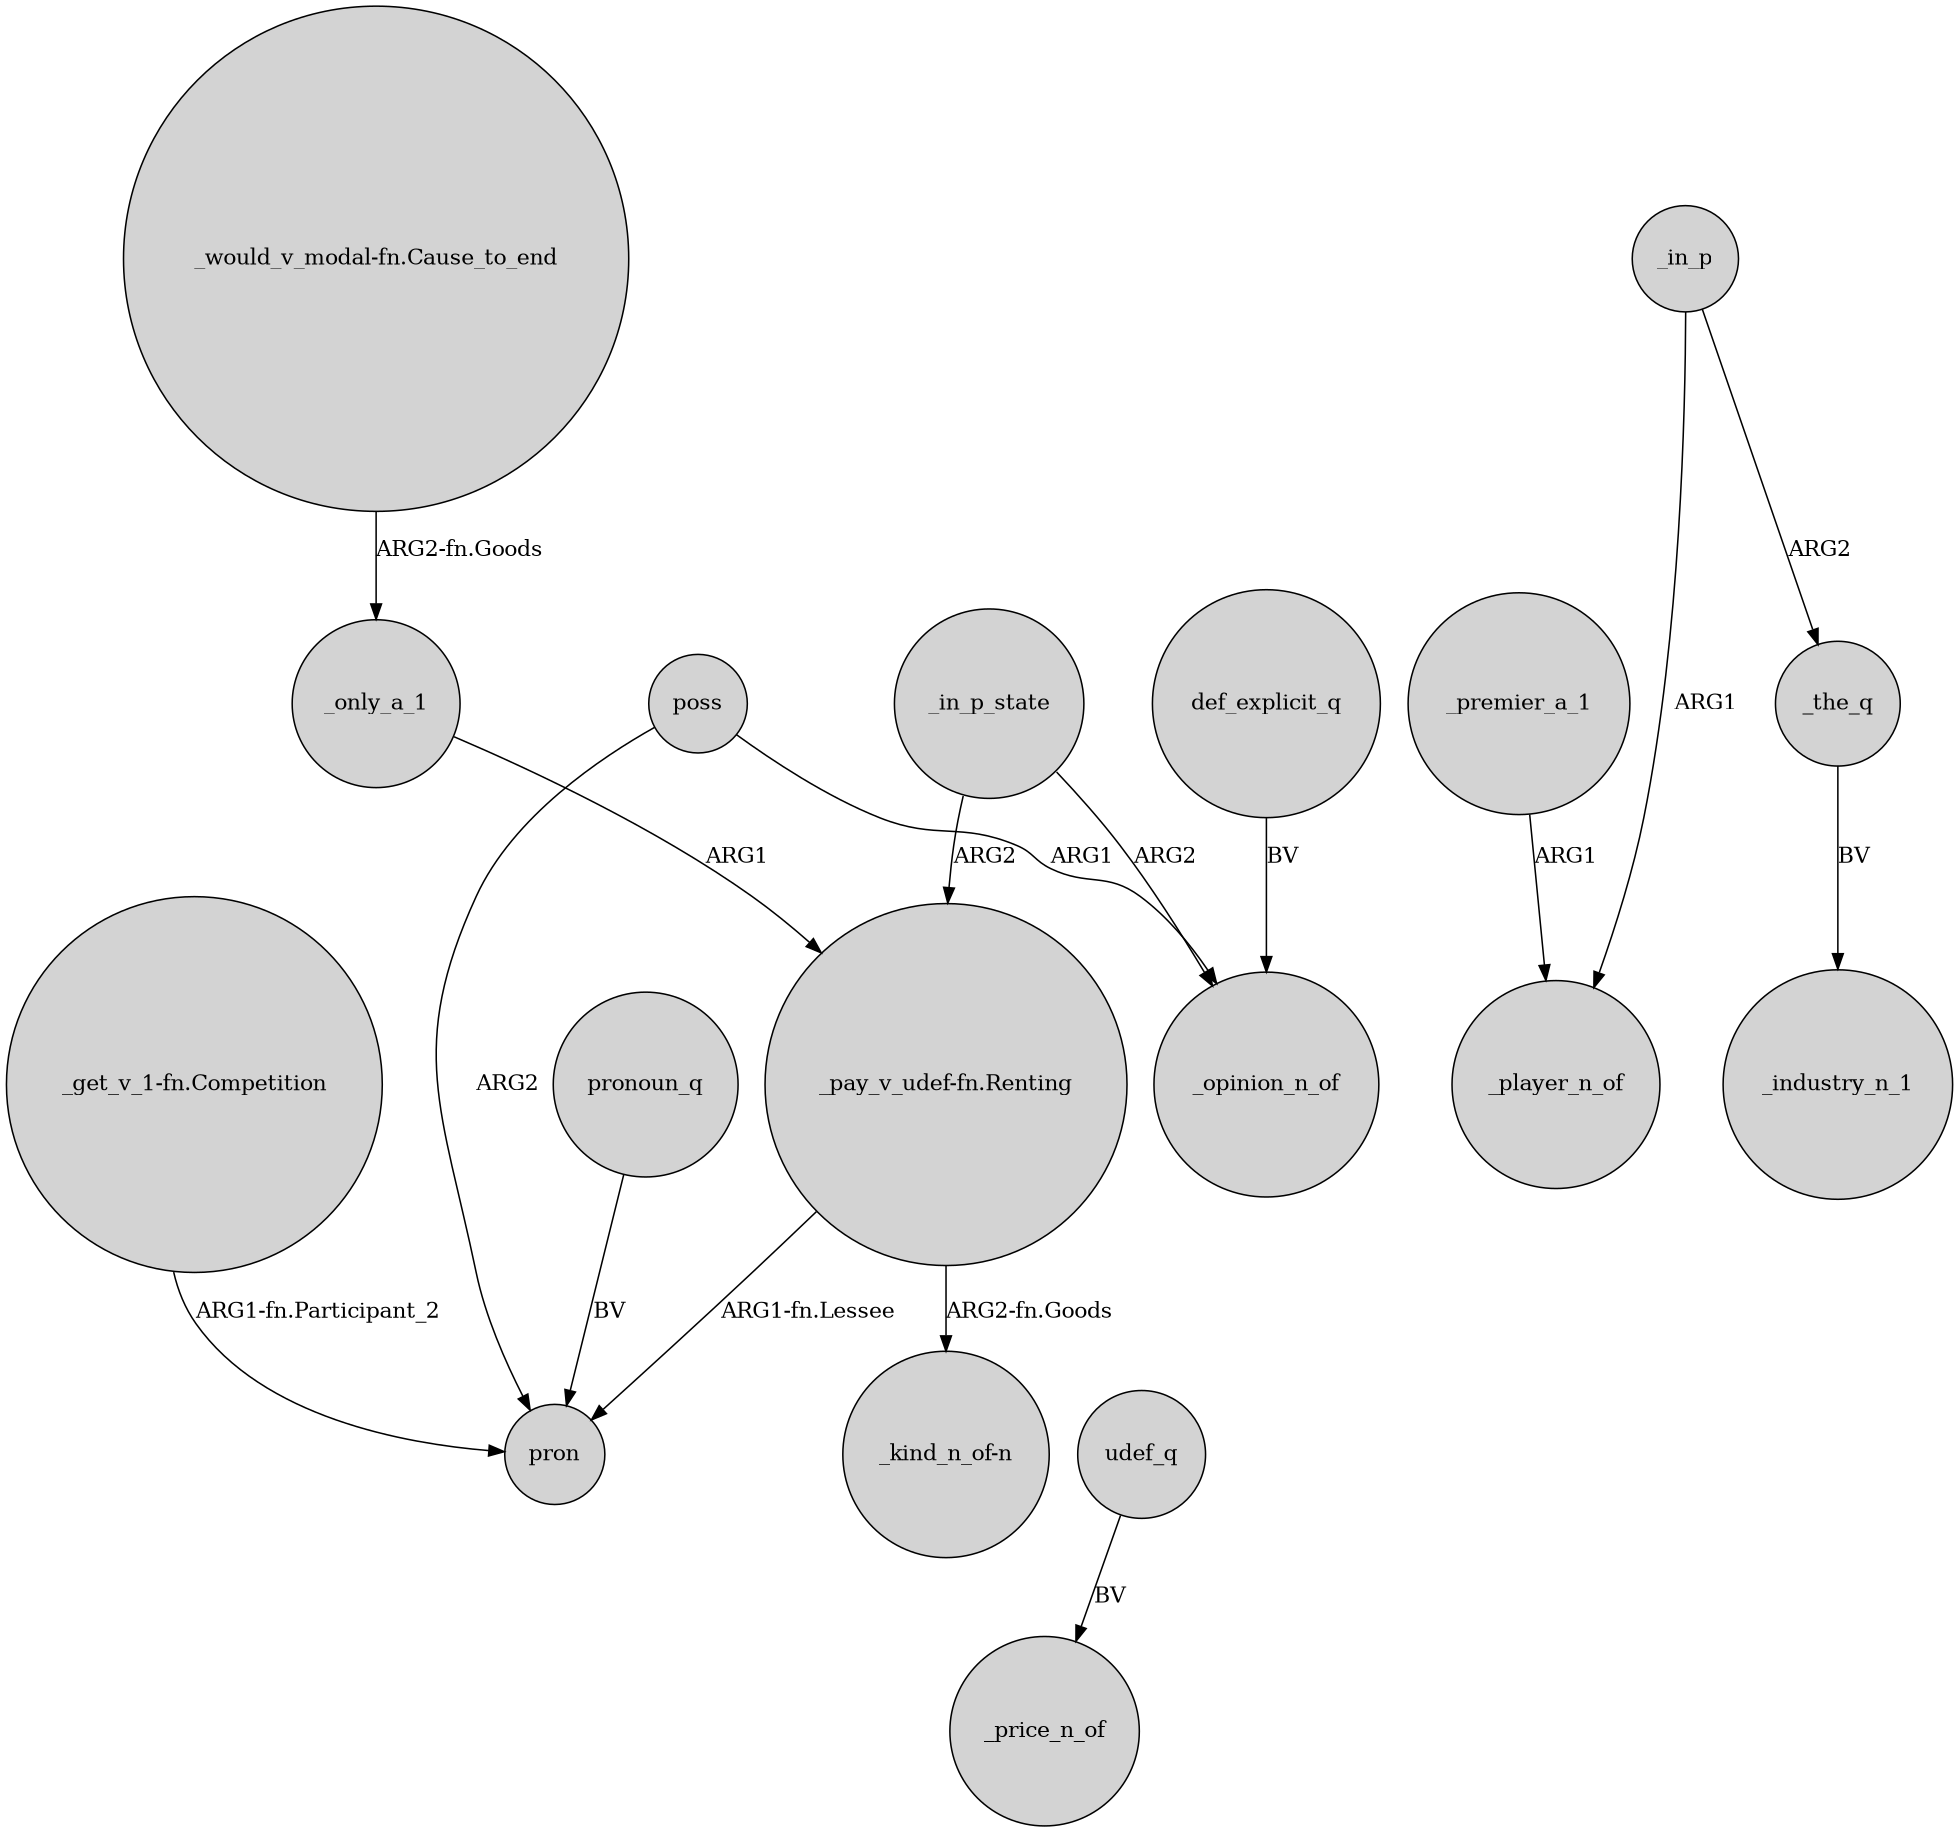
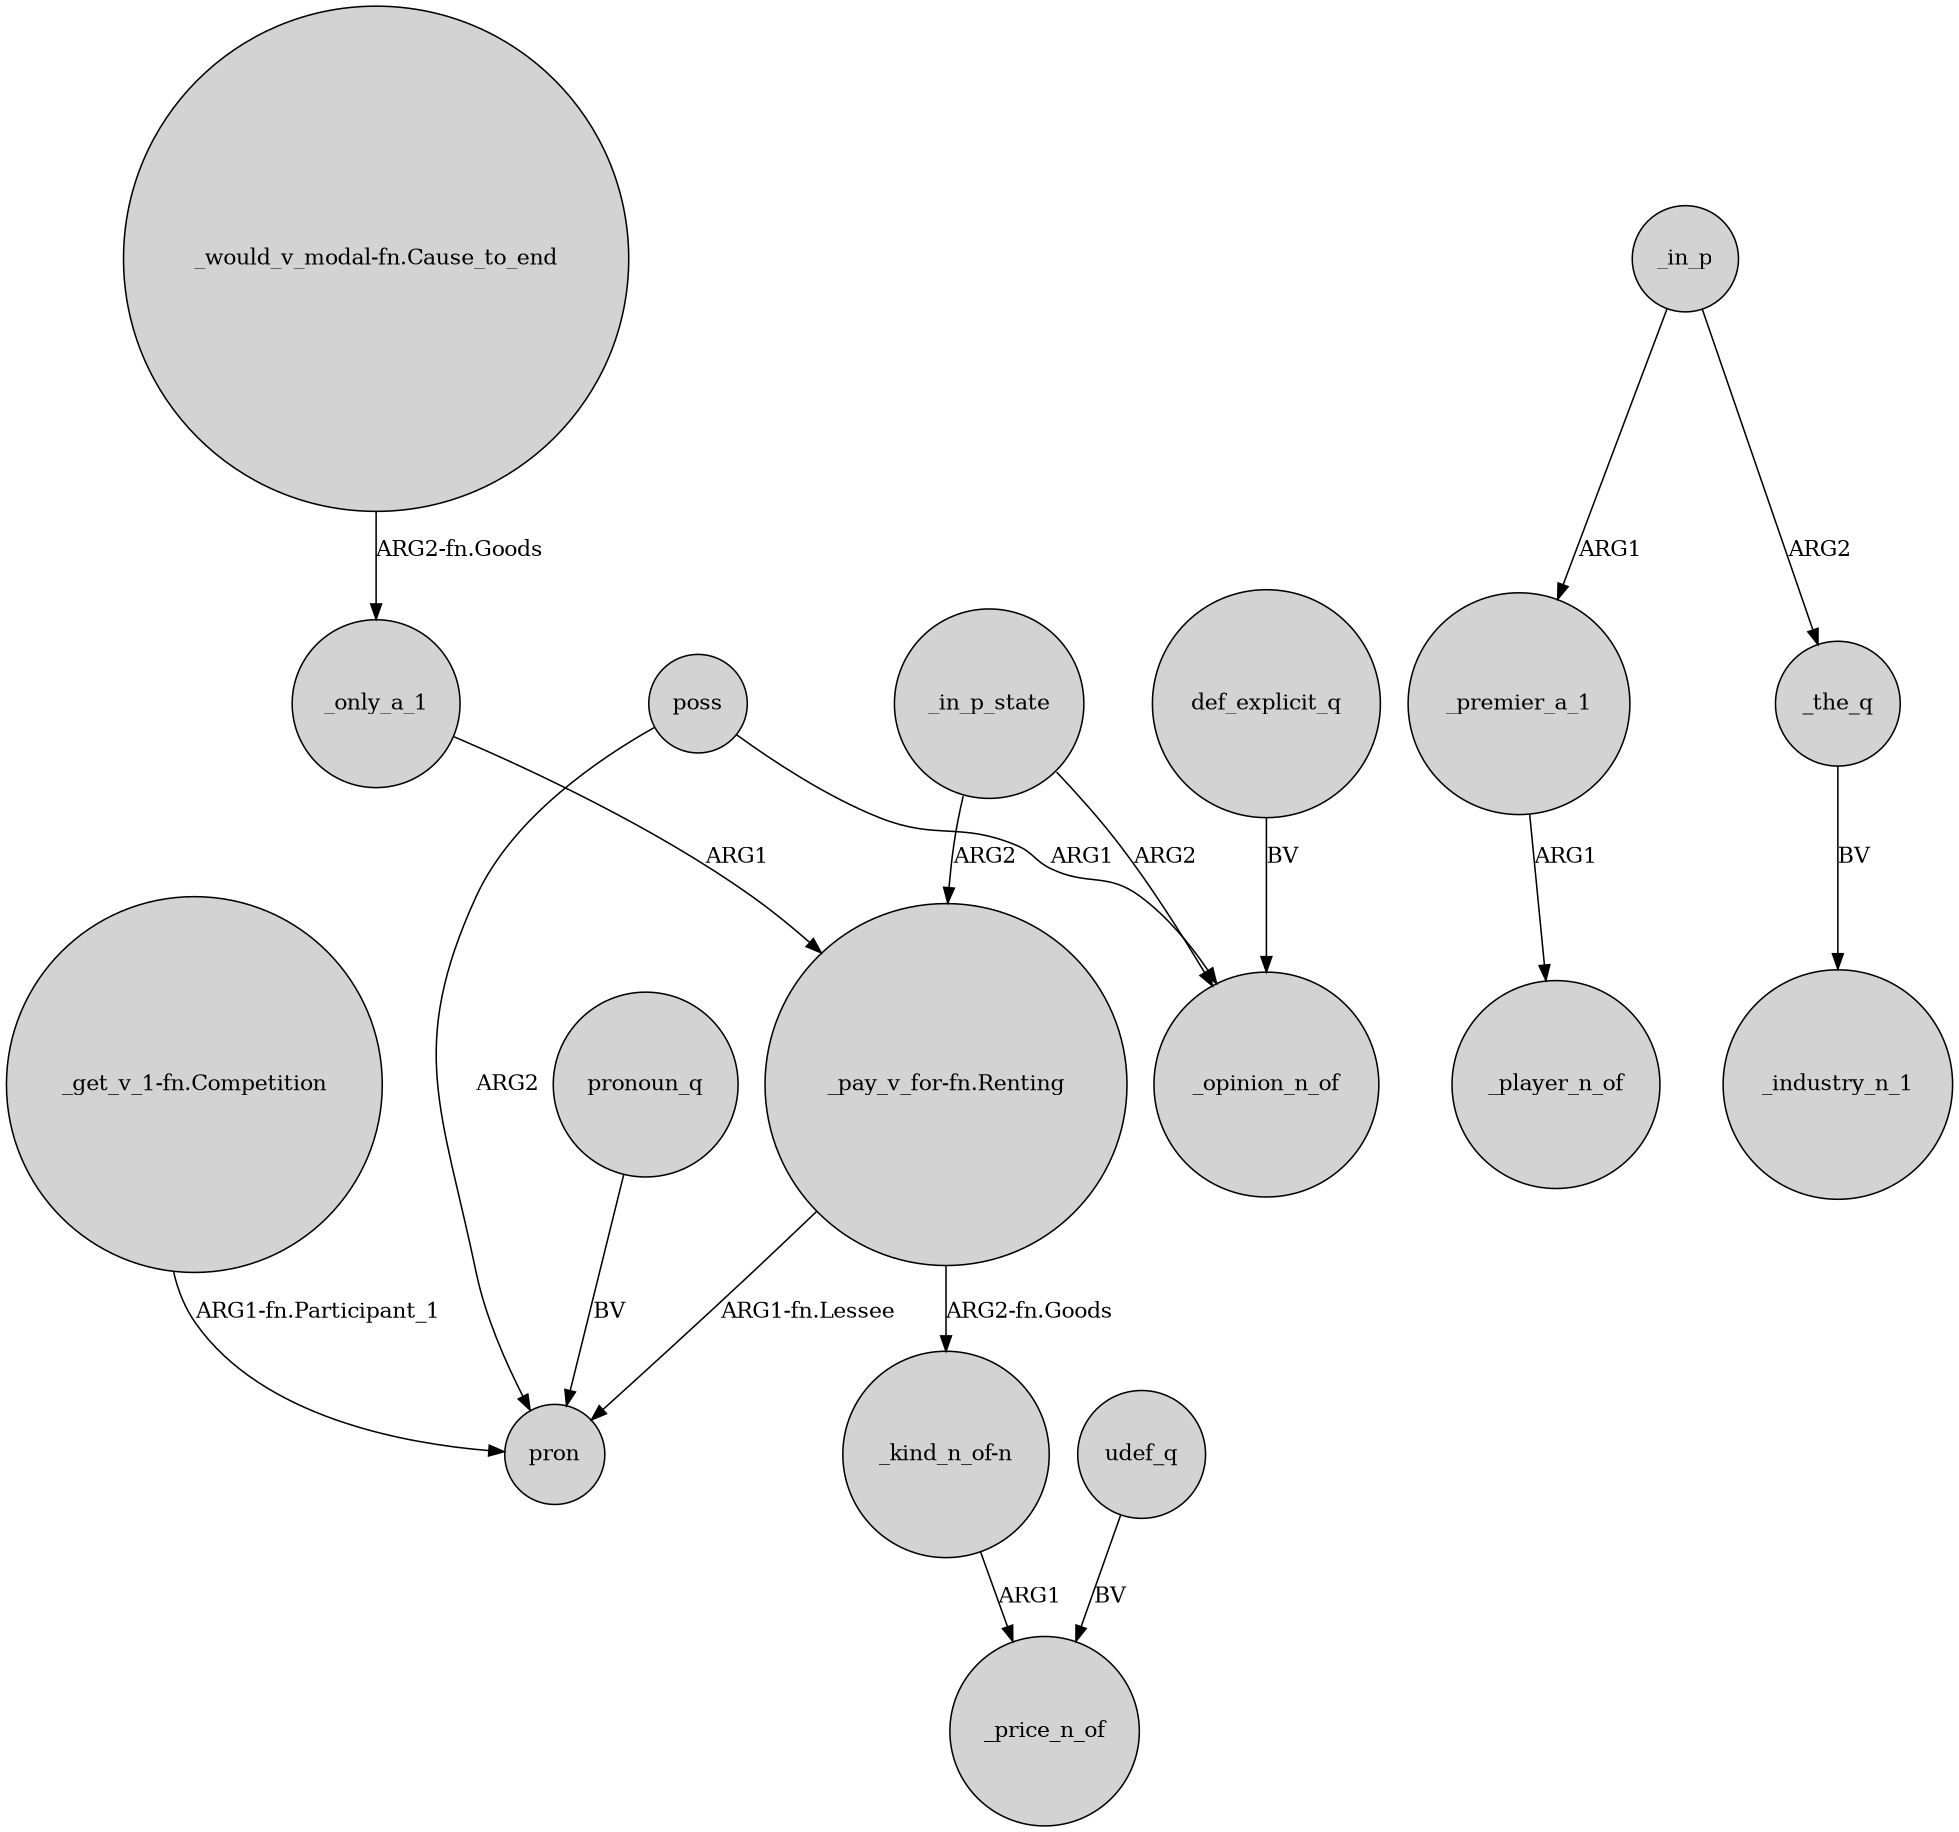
edge "_in_p" -> "_player_n_of": now "_in_p" -> "_premier_a_1"
node "_pay_v_udef-fn.Renting": label "_pay_v_udef-fn.Renting" -> "_pay_v_for-fn.Renting"
edge "_get_v_1-fn.Competition" -> "pron": label "ARG1-fn.Participant_2" -> "ARG1-fn.Participant_1"
edge "_kind_n_of-n" -> "_price_n_of": added, label "ARG1"
